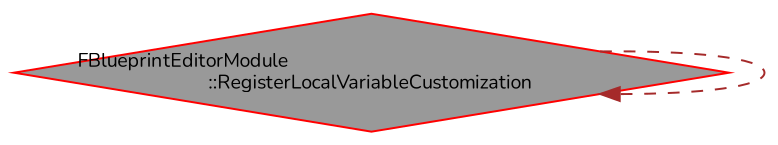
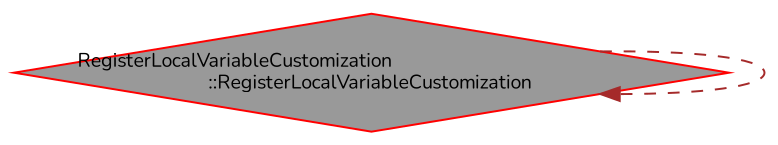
node "FBlueprintEditorModule ::RegisterLocalVariableCustomization": label "FBlueprintEditorModule ::RegisterLocalVariableCustomization" -> "RegisterLocalVariableCustomization ::RegisterLocalVariableCustomization"
